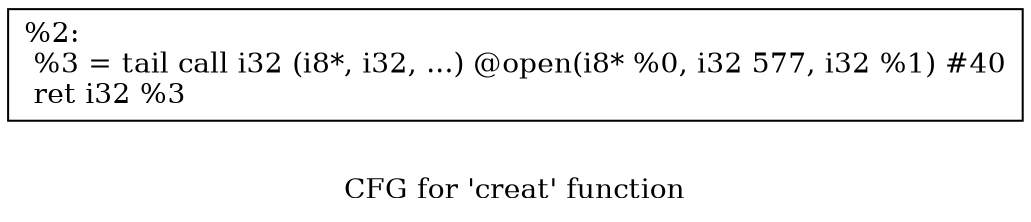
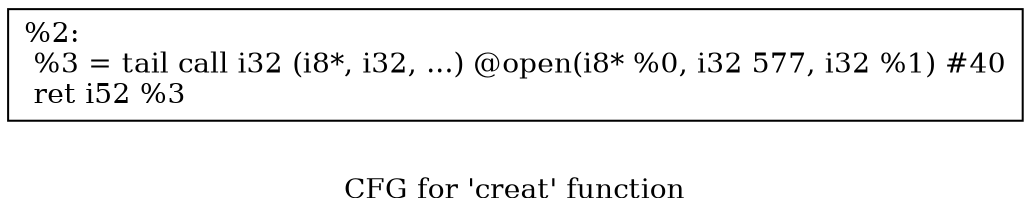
node "%2:": text "ret i32 %3" -> "ret i52 %3"
